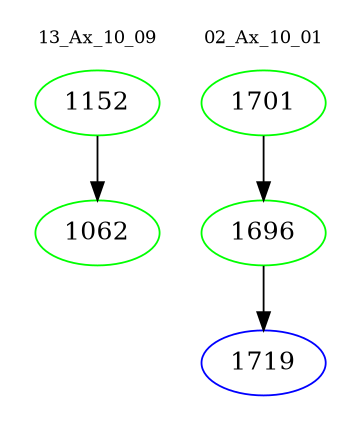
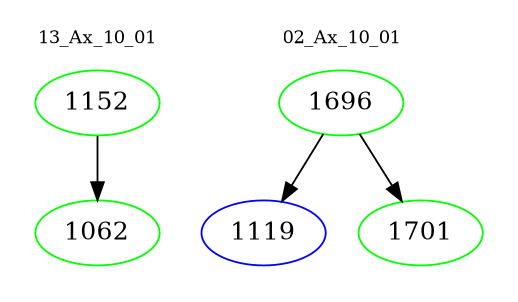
cluster "13_Ax_10_09": label "13_Ax_10_09" -> "13_Ax_10_01"
edge "1701" -> "1696": reversed
node "1719": label "1719" -> "1119"
